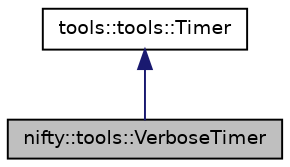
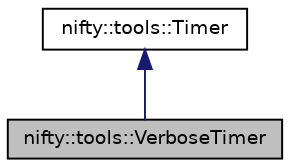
node "tools::tools::Timer": label "tools::tools::Timer" -> "nifty::tools::Timer"
